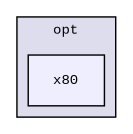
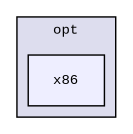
node "x80": label "x80" -> "x86"
